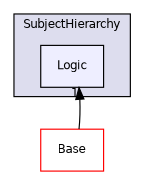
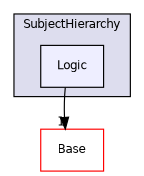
edge "Base" -> "Logic": reversed
